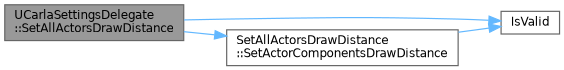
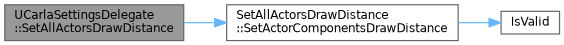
edge "UCarlaSettingsDelegate ::SetAllActorsDrawDistance" -> "IsValid": removed
